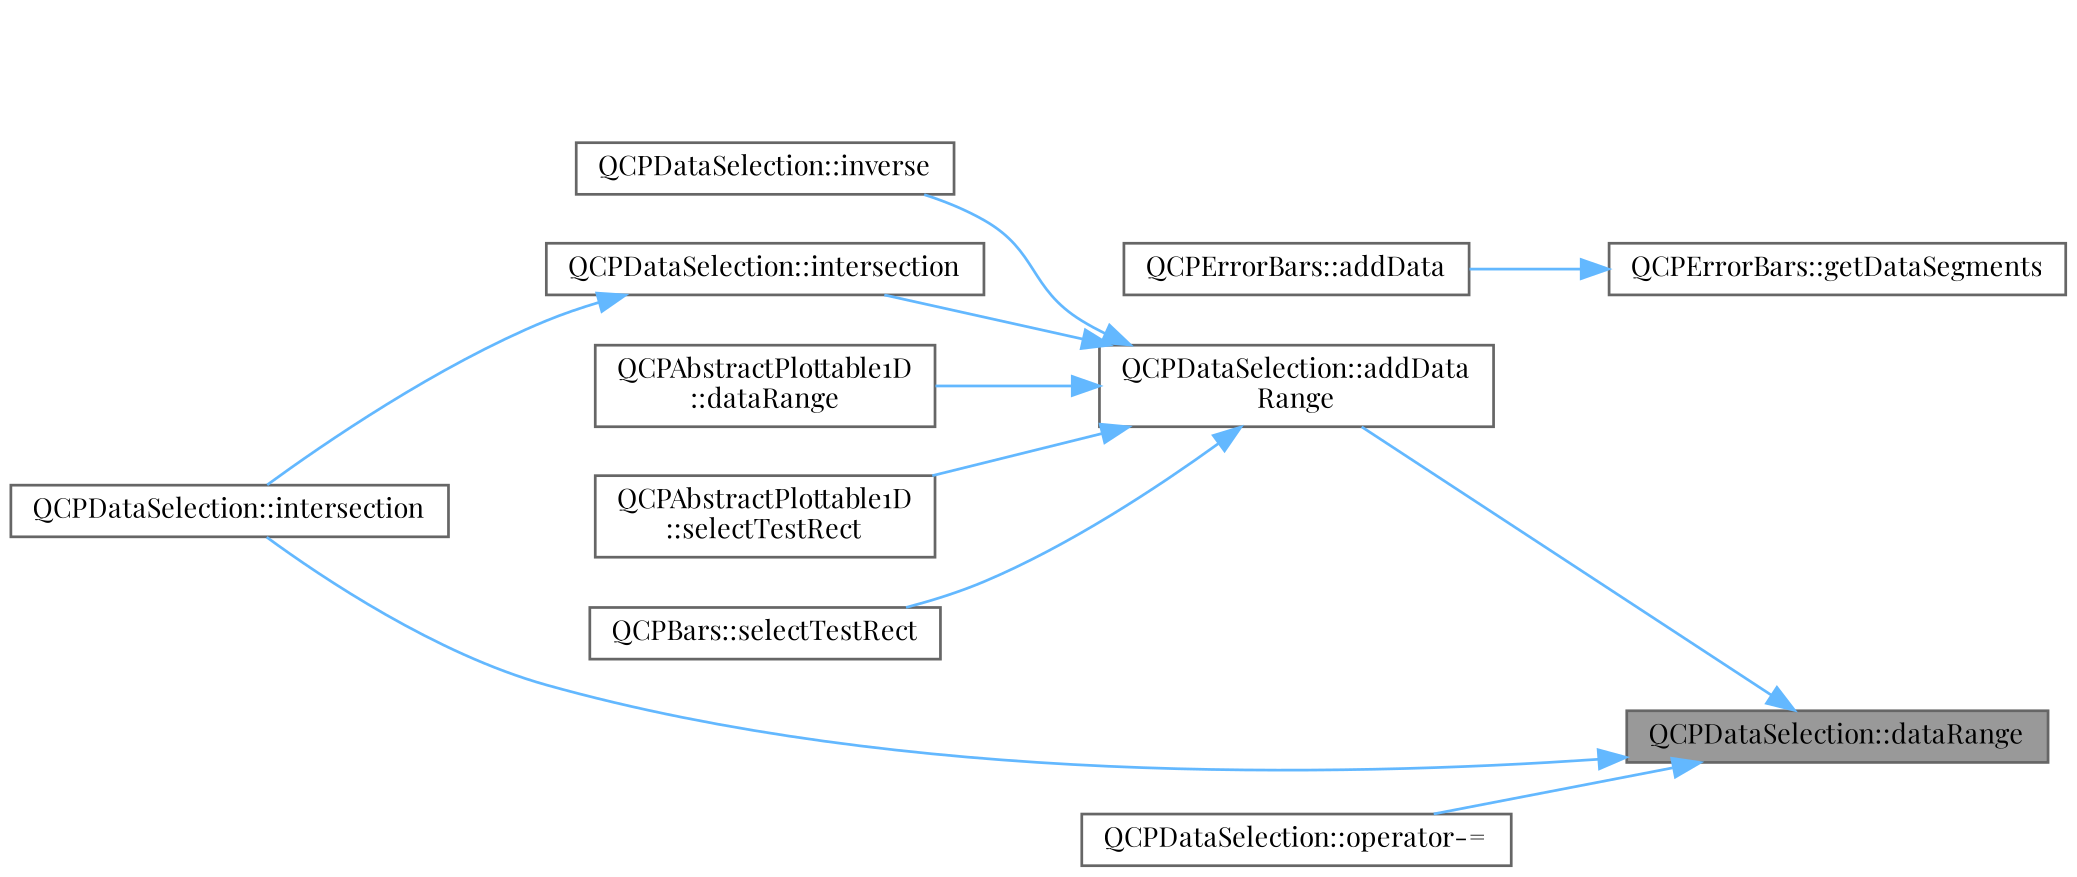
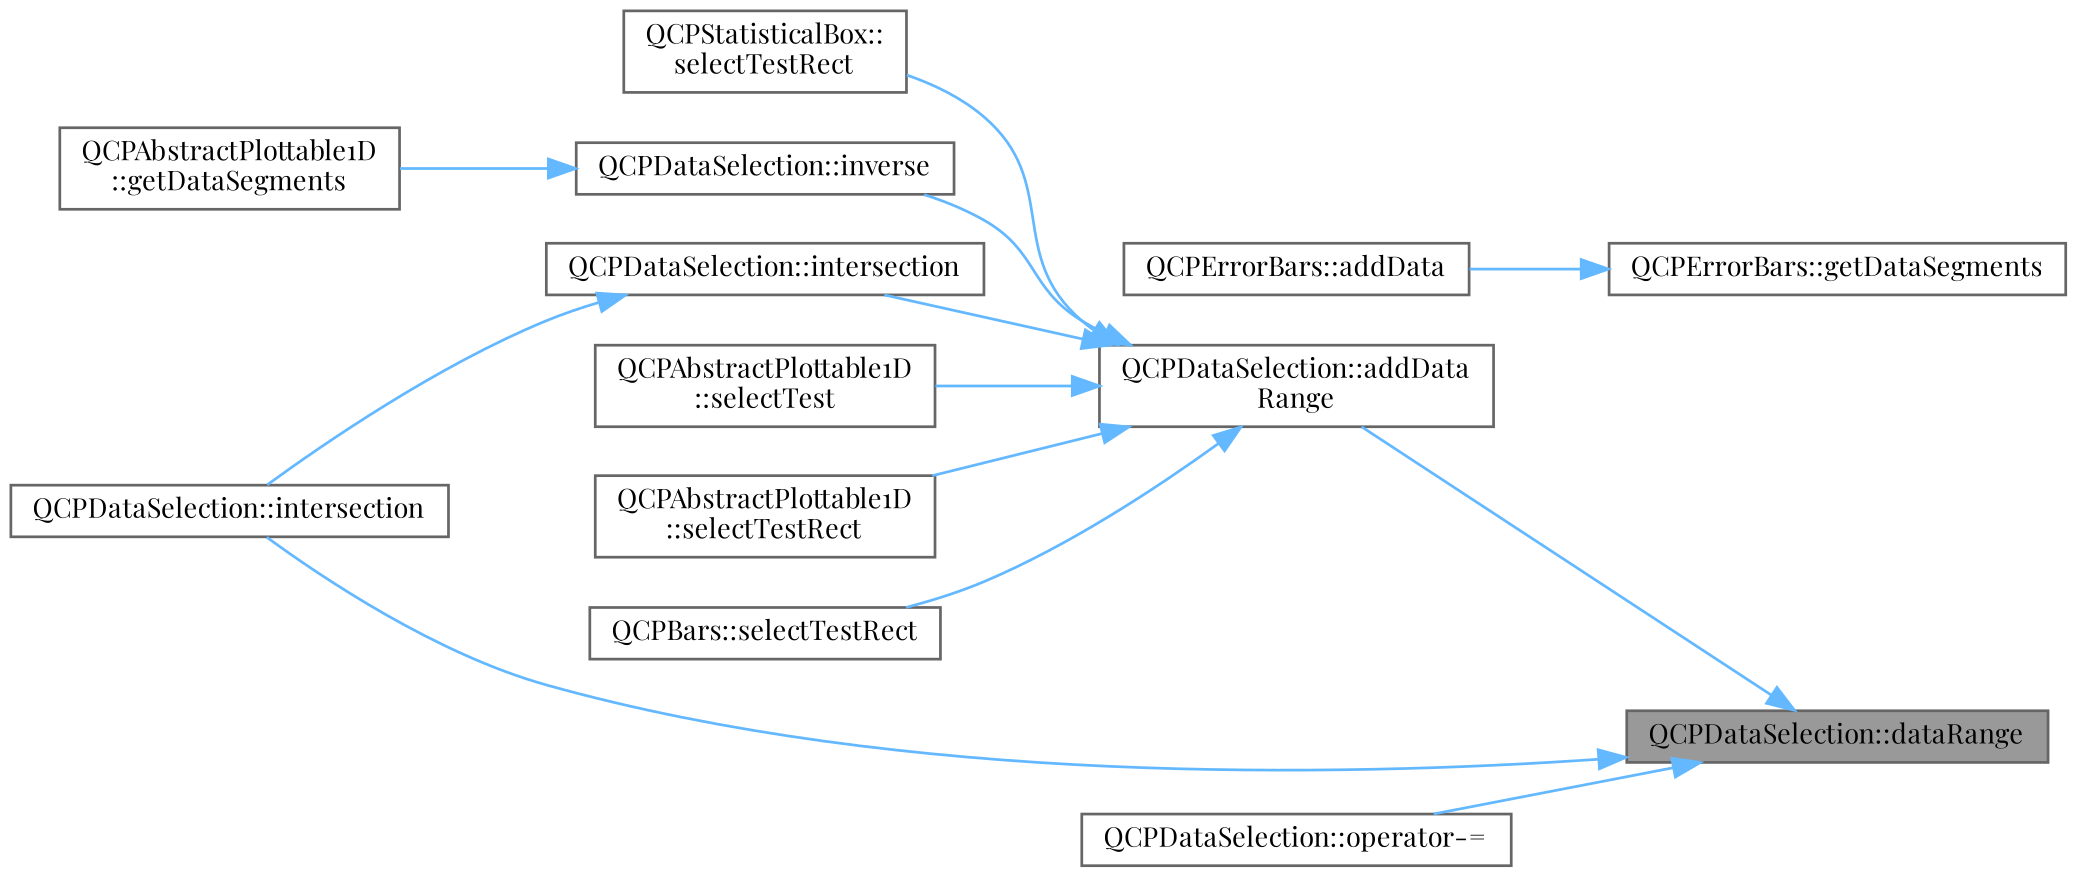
node "QCPStatisticalBox:: selectTestRect": added
node "QCPAbstractPlottable1D ::getDataSegments": added
node "QCPAbstractPlottable1D ::dataRange": label "QCPAbstractPlottable1D ::dataRange" -> "QCPAbstractPlottable1D ::selectTest"
